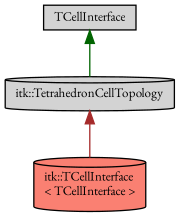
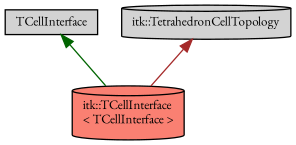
edge "itk::TetrahedronCellTopology" -> "TCellInterface": now "itk::TCellInterface < TCellInterface >" -> "TCellInterface"
